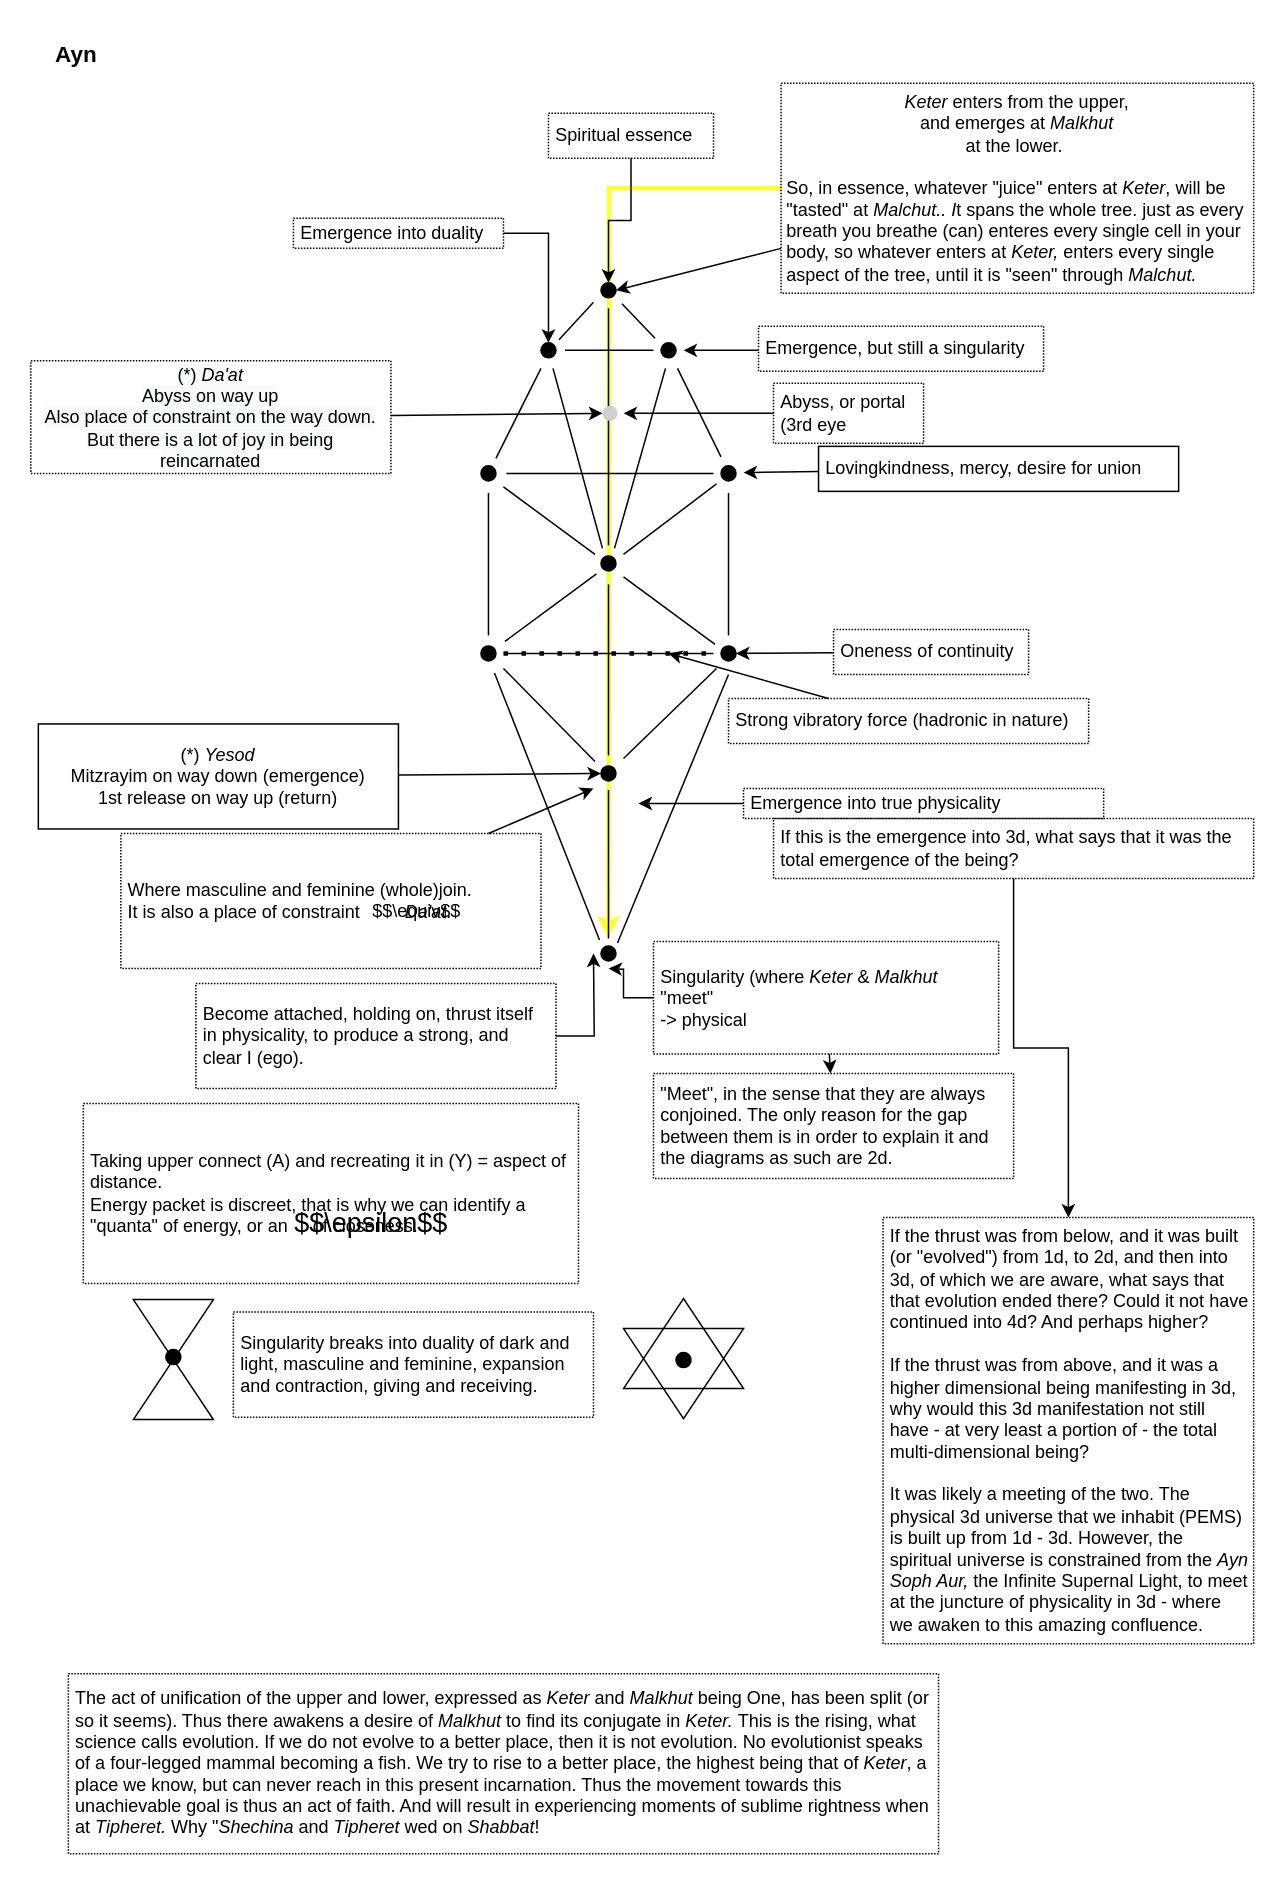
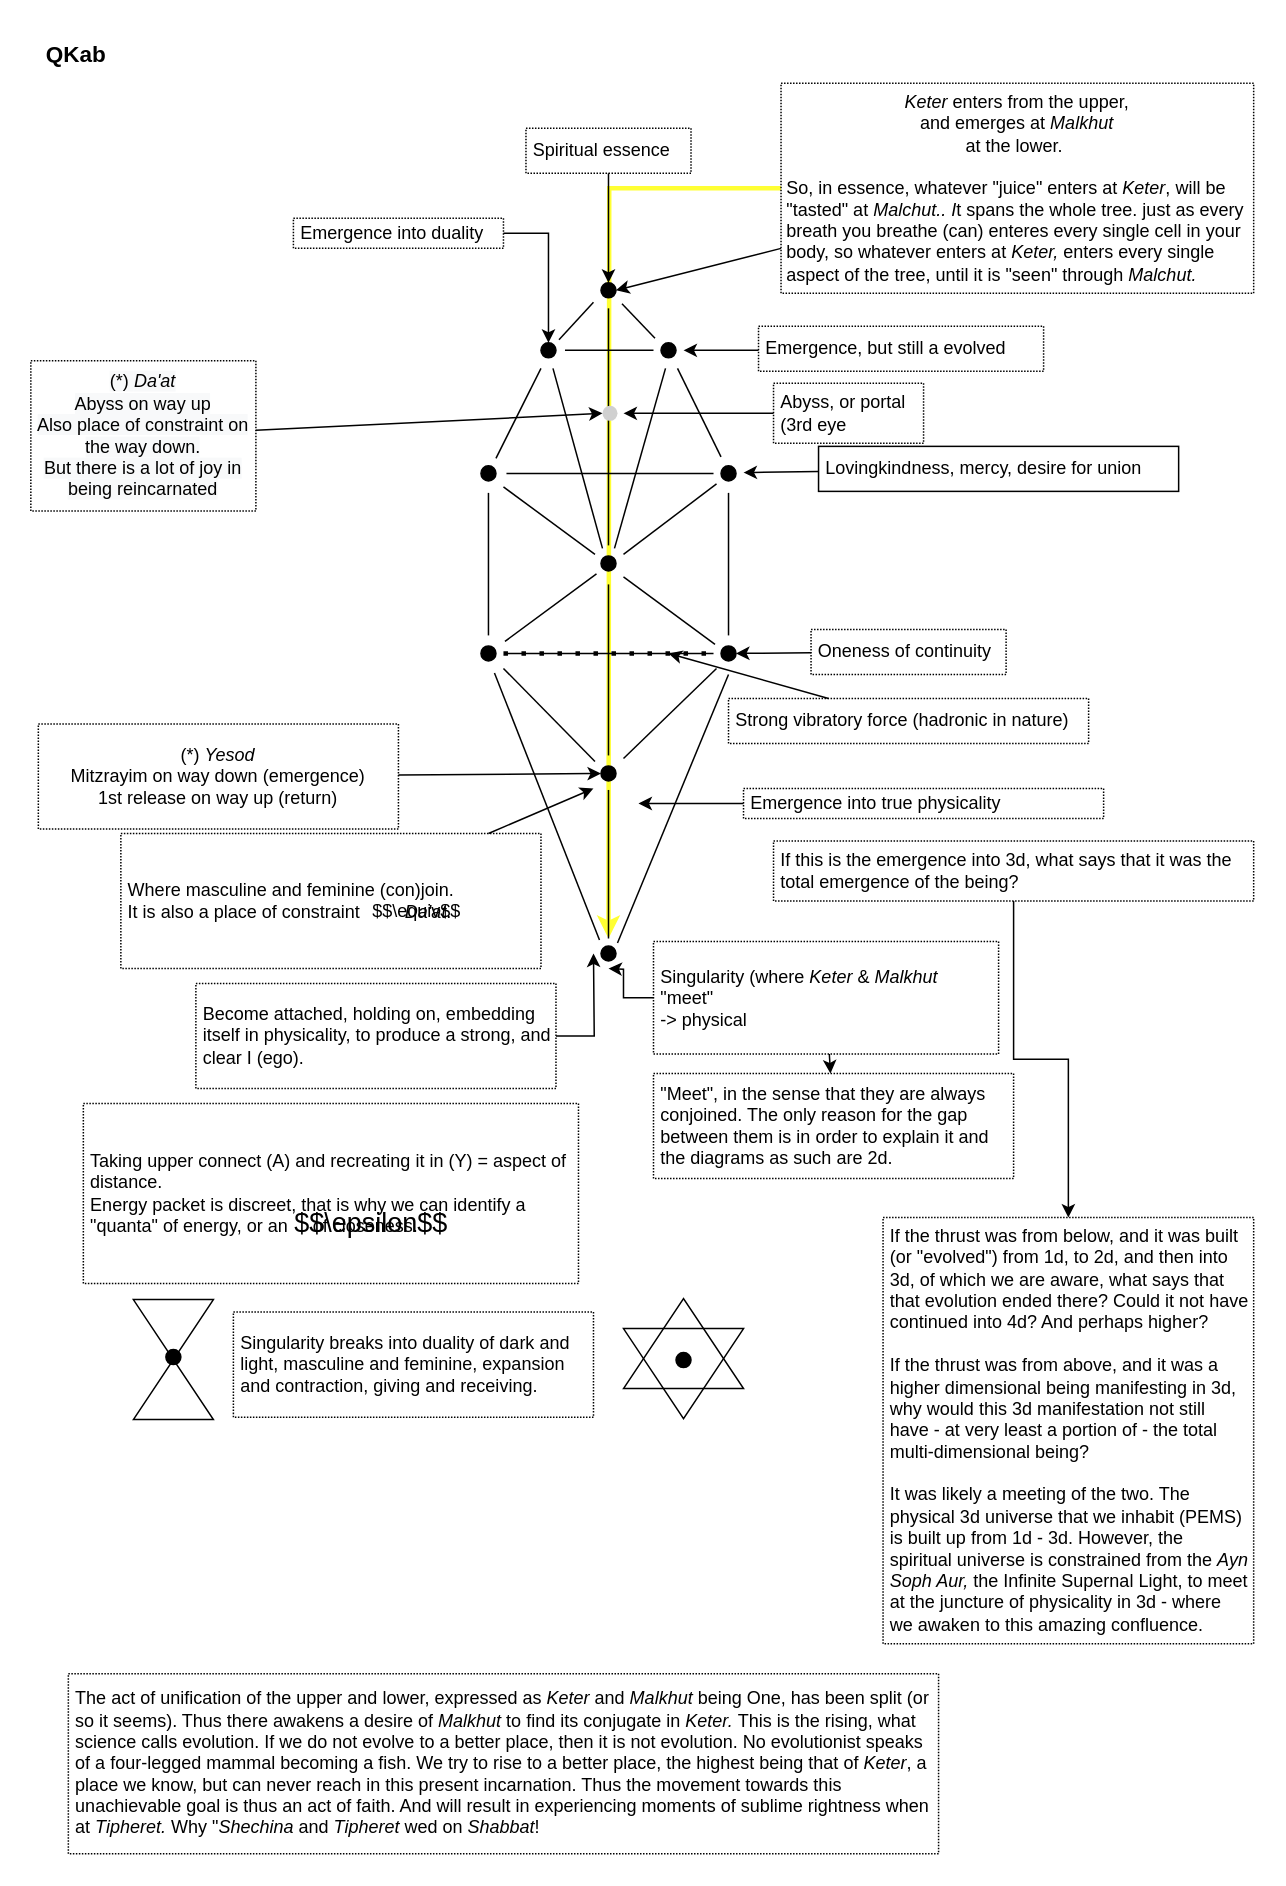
node "Ayn": label "Ayn" -> "QKab"
node "Spiritual essence": moved (631, 136) -> (608, 151)
node "Emergence, but still a singularity": label "Emergence, but still a singularity" -> "Emergence, but still a evolved"
node "(*) Da'at Abyss on way upAlso place of constraint on the way down.But there is a lot of joy in being reincarnated": size 360x113 -> 225x150
node "Oneness of continuity": moved (931, 652) -> (908, 652)
node "(*) Yesod Mitzrayim on way down (emergence) 1st release on way up (return)": style solid -> dashed
node "If this is the emergence into 3d, what says that it was the total emergence of the being?": moved (1013, 848) -> (1013, 871)
node "Where masculine and feminine (whole)join. It is also a place of constraint Da'at.": label "Where masculine and feminine (whole)join. It is also a place of constraint Da'at." -> "Where masculine and feminine (con)join. It is also a place of constraint Da'at."
node "Become attached, holding on, thrust itself in physicality, to produce a strong, and clear I (ego).": label "Become attached, holding on, thrust itself in physicality, to produce a strong, and clear I (ego)." -> "Become attached, holding on, embedding itself in physicality, to produce a strong, and clear I (ego)."
